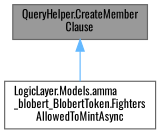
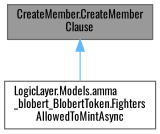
node "QueryHelper.CreateMember Clause": label "QueryHelper.CreateMember Clause" -> "CreateMember.CreateMember Clause"
